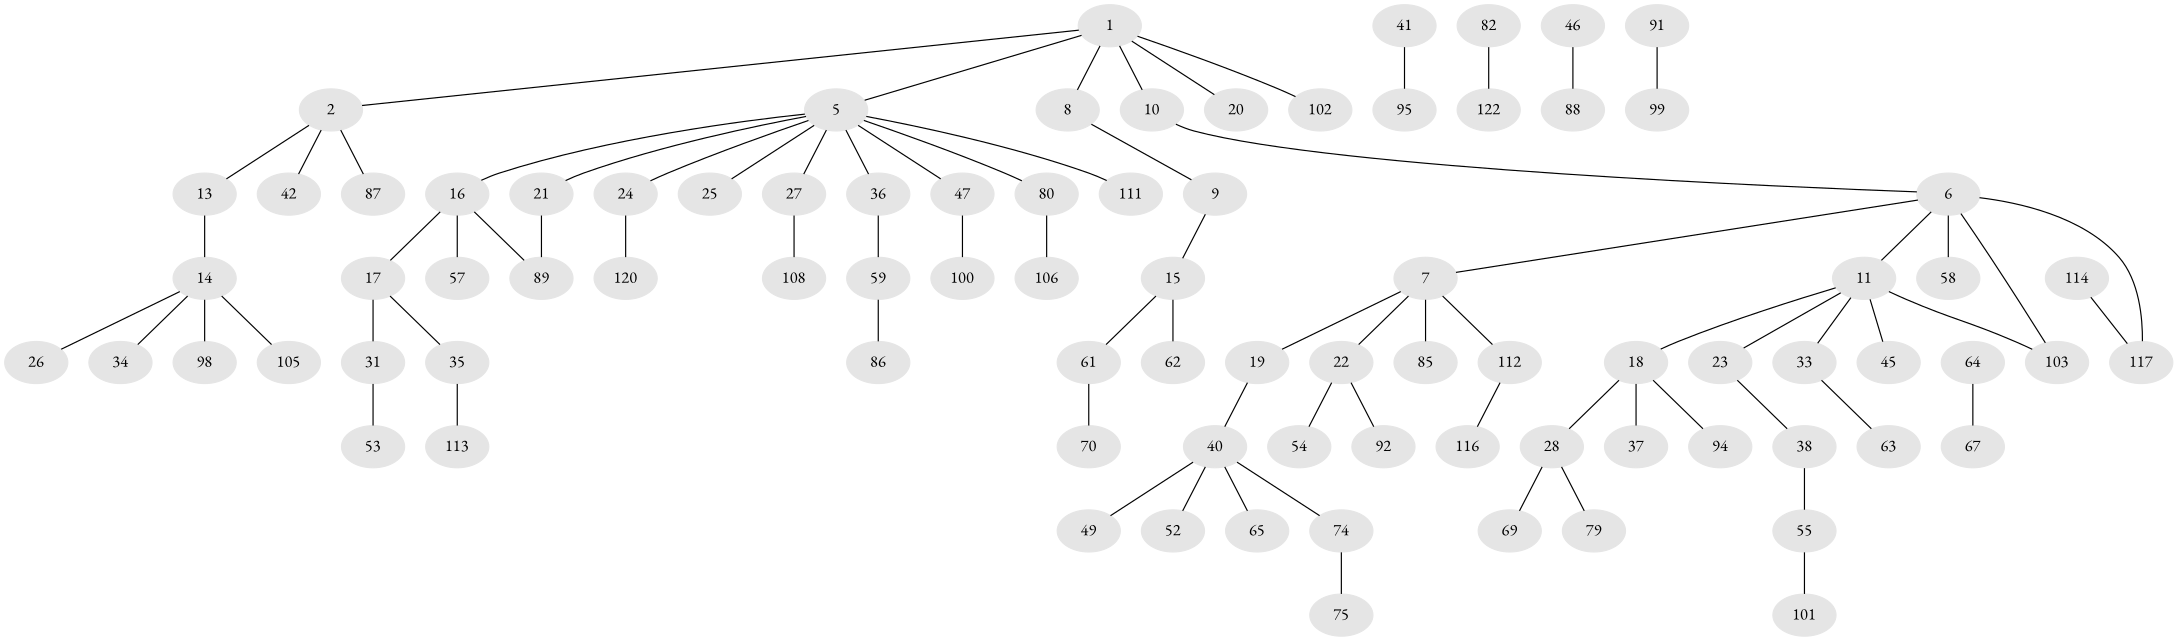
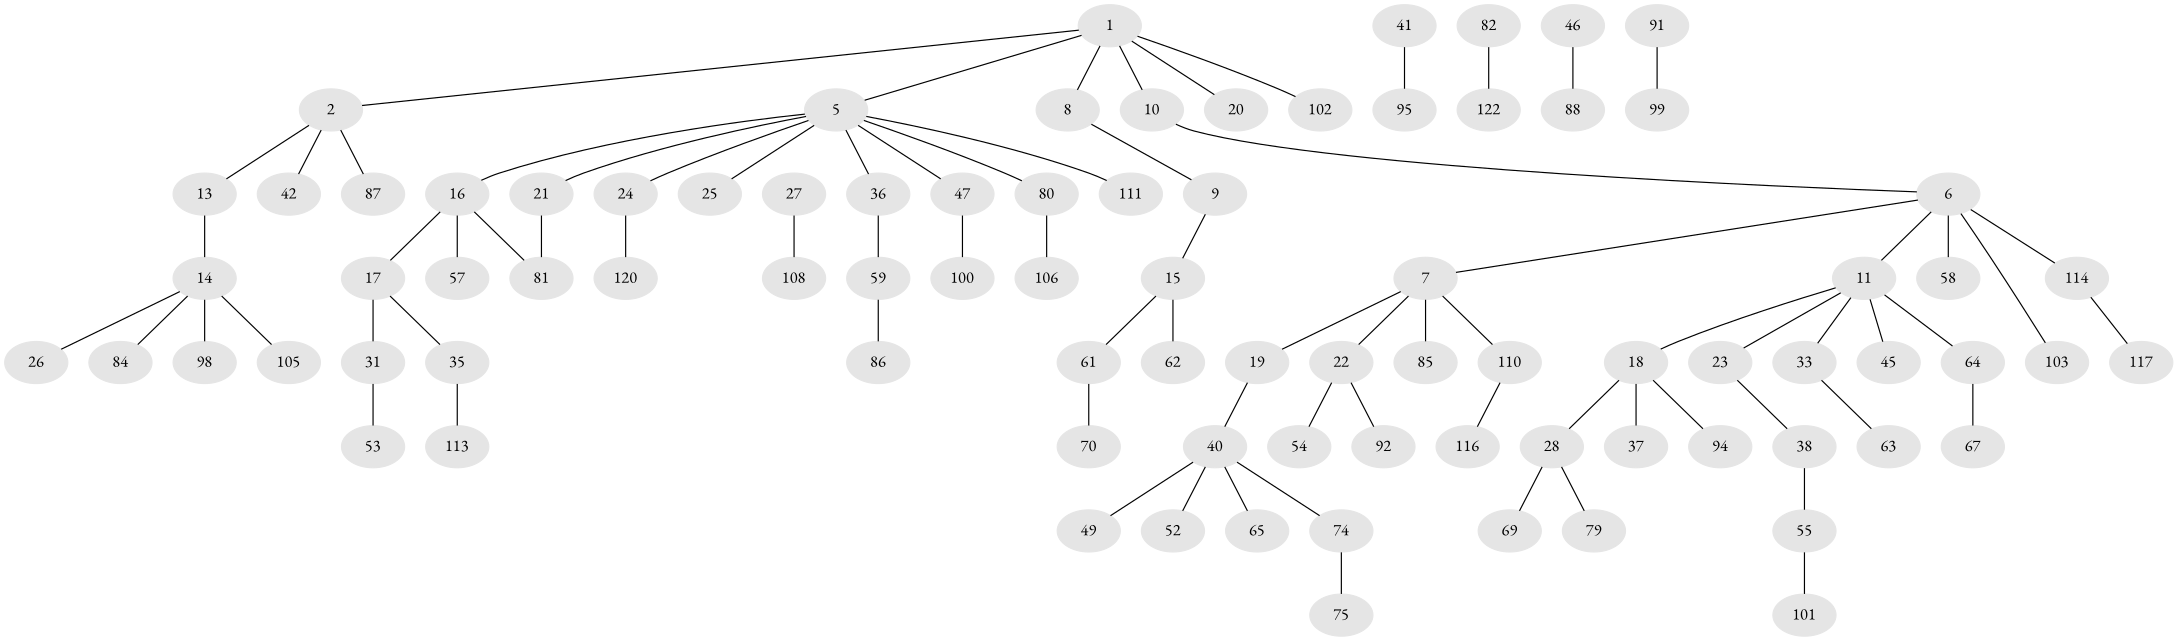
edge "5" -- "27": removed
edge "6" -- "117": now "6" -- "114"
node "89": label "89" -> "81"
edge "11" -- "103": now "11" -- "64"
node "34": label "34" -> "84"
node "112": label "112" -> "110"
